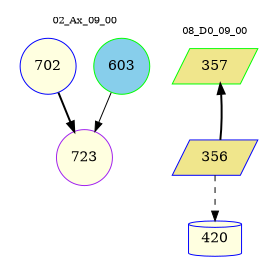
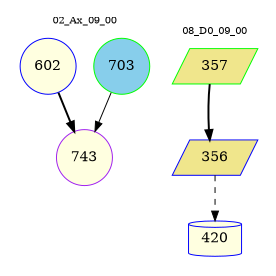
node "702": label "702" -> "602"
node "603": label "603" -> "703"
edge "356" -> "357": reversed
node "723": label "723" -> "743"
